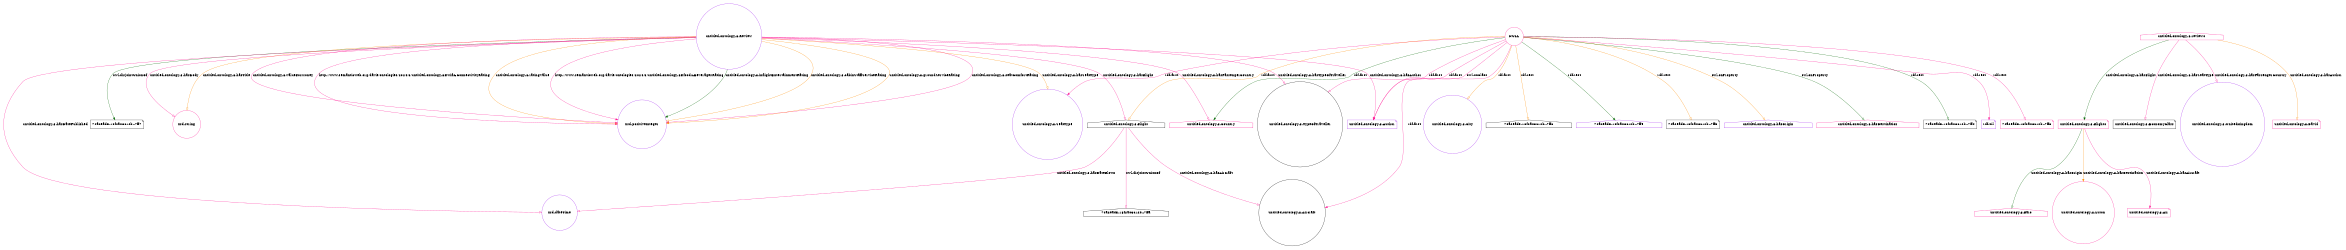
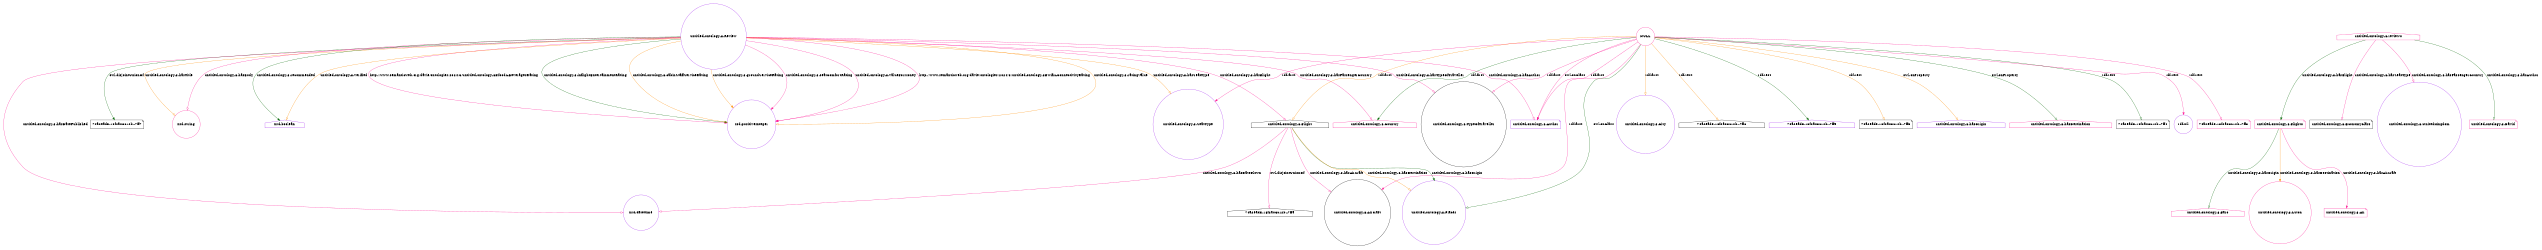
edge "untitled-ontology-8:review0" -> "untitled-ontology-8:David": color darkorange -> darkgreen
node "xsd:boolean": added
node "rdf:nil": shape note -> circle
node "untitled-ontology-8:Places": added
